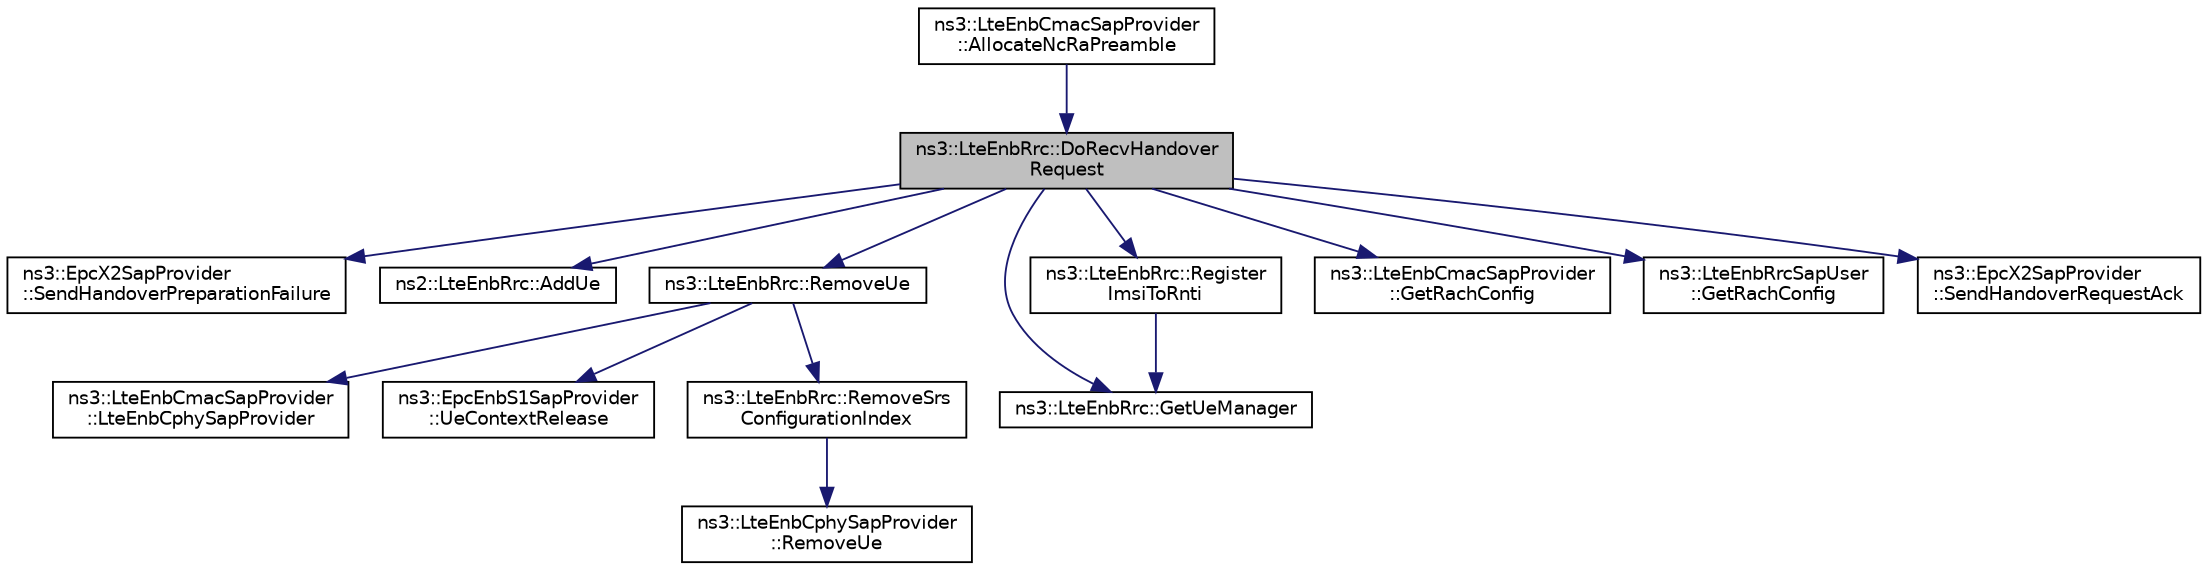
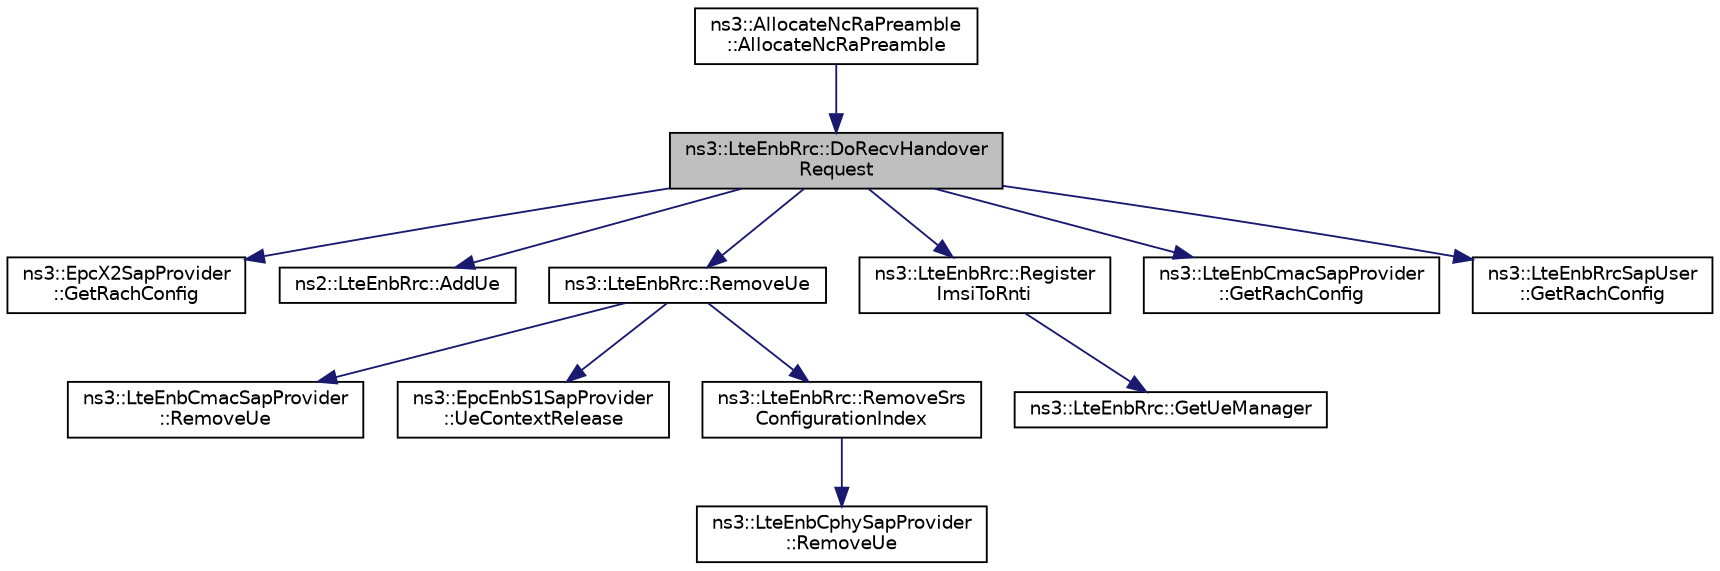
node "ns3::LteEnbCmacSapProvider ::AllocateNcRaPreamble": label "ns3::LteEnbCmacSapProvider ::AllocateNcRaPreamble" -> "ns3::AllocateNcRaPreamble ::AllocateNcRaPreamble"
node "ns3::EpcX2SapProvider ::SendHandoverPreparationFailure": label "ns3::EpcX2SapProvider ::SendHandoverPreparationFailure" -> "ns3::EpcX2SapProvider ::GetRachConfig"
node "ns3::EpcX2SapProvider ::SendHandoverRequestAck": removed
edge "ns3::LteEnbRrc::DoRecvHandover Request" -> "ns3::LteEnbRrc::GetUeManager": removed
node "ns3::LteEnbCmacSapProvider ::LteEnbCphySapProvider": label "ns3::LteEnbCmacSapProvider ::LteEnbCphySapProvider" -> "ns3::LteEnbCmacSapProvider ::RemoveUe"
